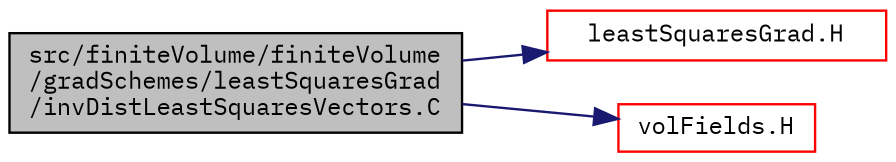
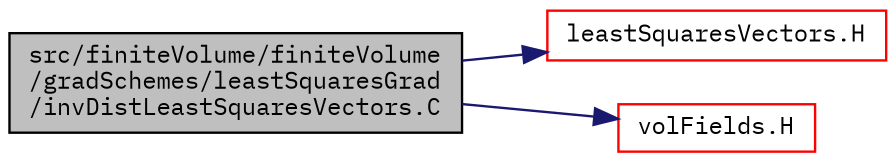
node "leastSquaresGrad.H": label "leastSquaresGrad.H" -> "leastSquaresVectors.H"
